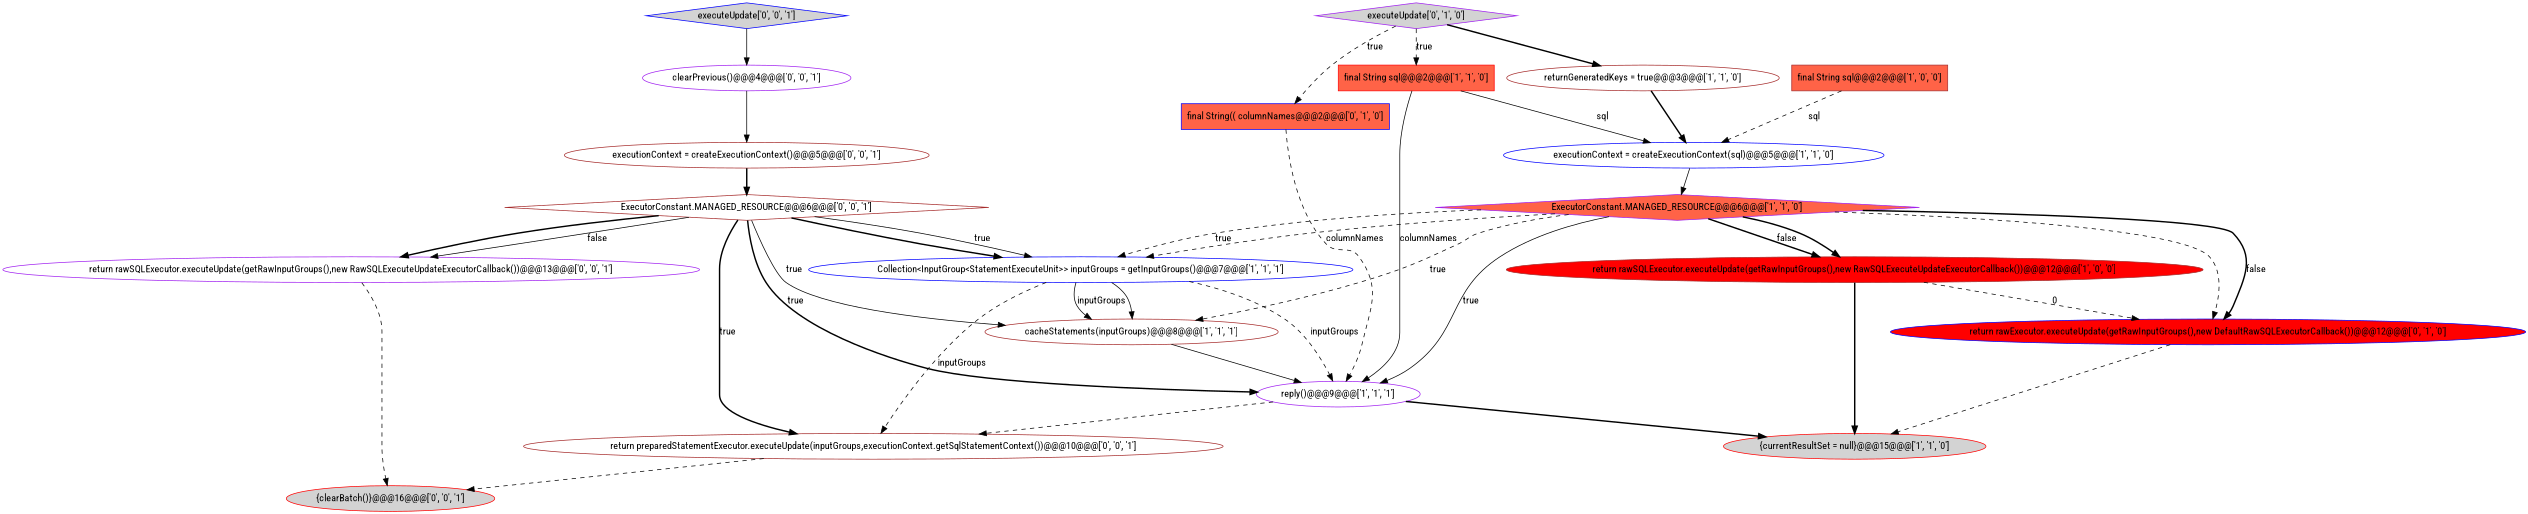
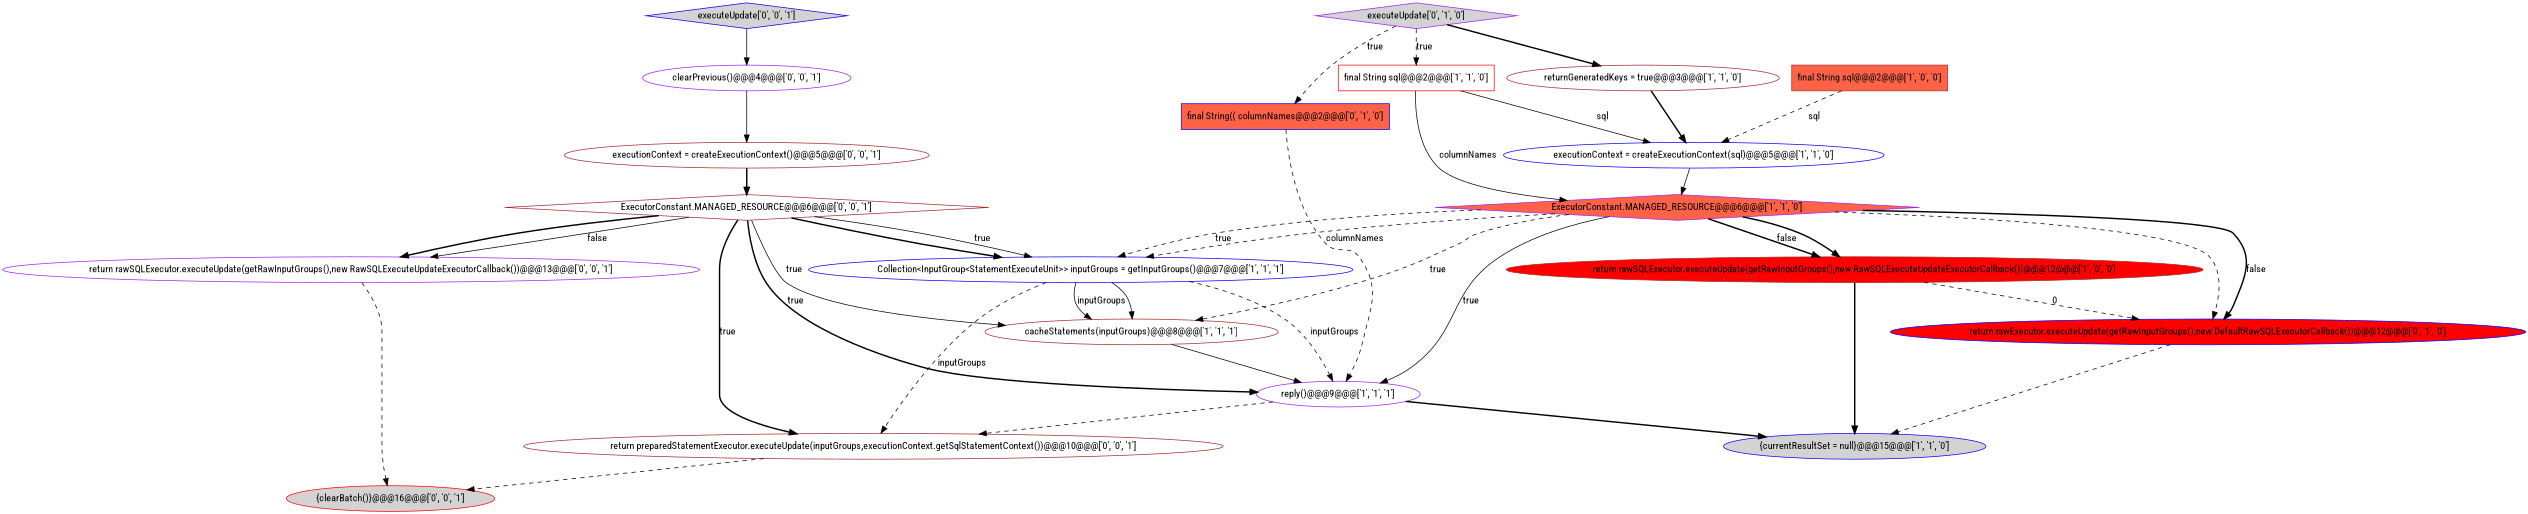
node "final String sql@@@2@@@['1', '1', '0']": fillcolor tomato -> white
edge "final String sql@@@2@@@['1', '1', '0']" -> "reply()@@@9@@@['1', '1', '1']": now "final String sql@@@2@@@['1', '1', '0']" -> "ExecutorConstant.MANAGED_RESOURCE@@@6@@@['1', '1', '0']"
node "{currentResultSet = null}@@@15@@@['1', '1', '0']": color red -> blue
